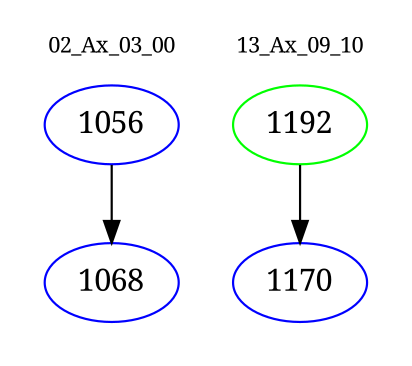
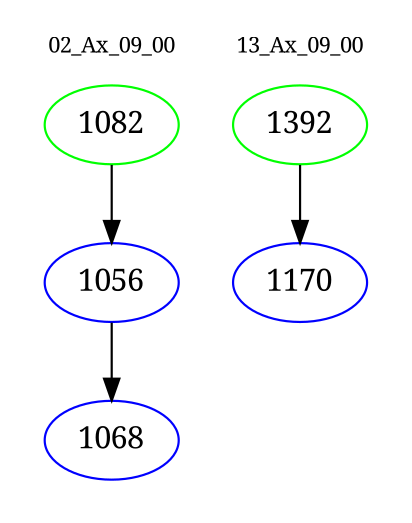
cluster "02_Ax_03_00": label "02_Ax_03_00" -> "02_Ax_09_00"
cluster "13_Ax_09_10": label "13_Ax_09_10" -> "13_Ax_09_00"
node "1082": added
node "1192": label "1192" -> "1392"
